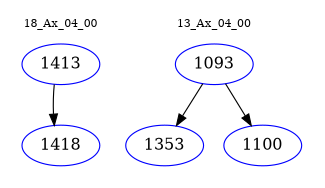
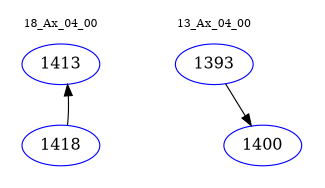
node "1093": label "1093" -> "1393"
edge "1413" -> "1418": reversed
node "1353": removed
node "1100": label "1100" -> "1400"
